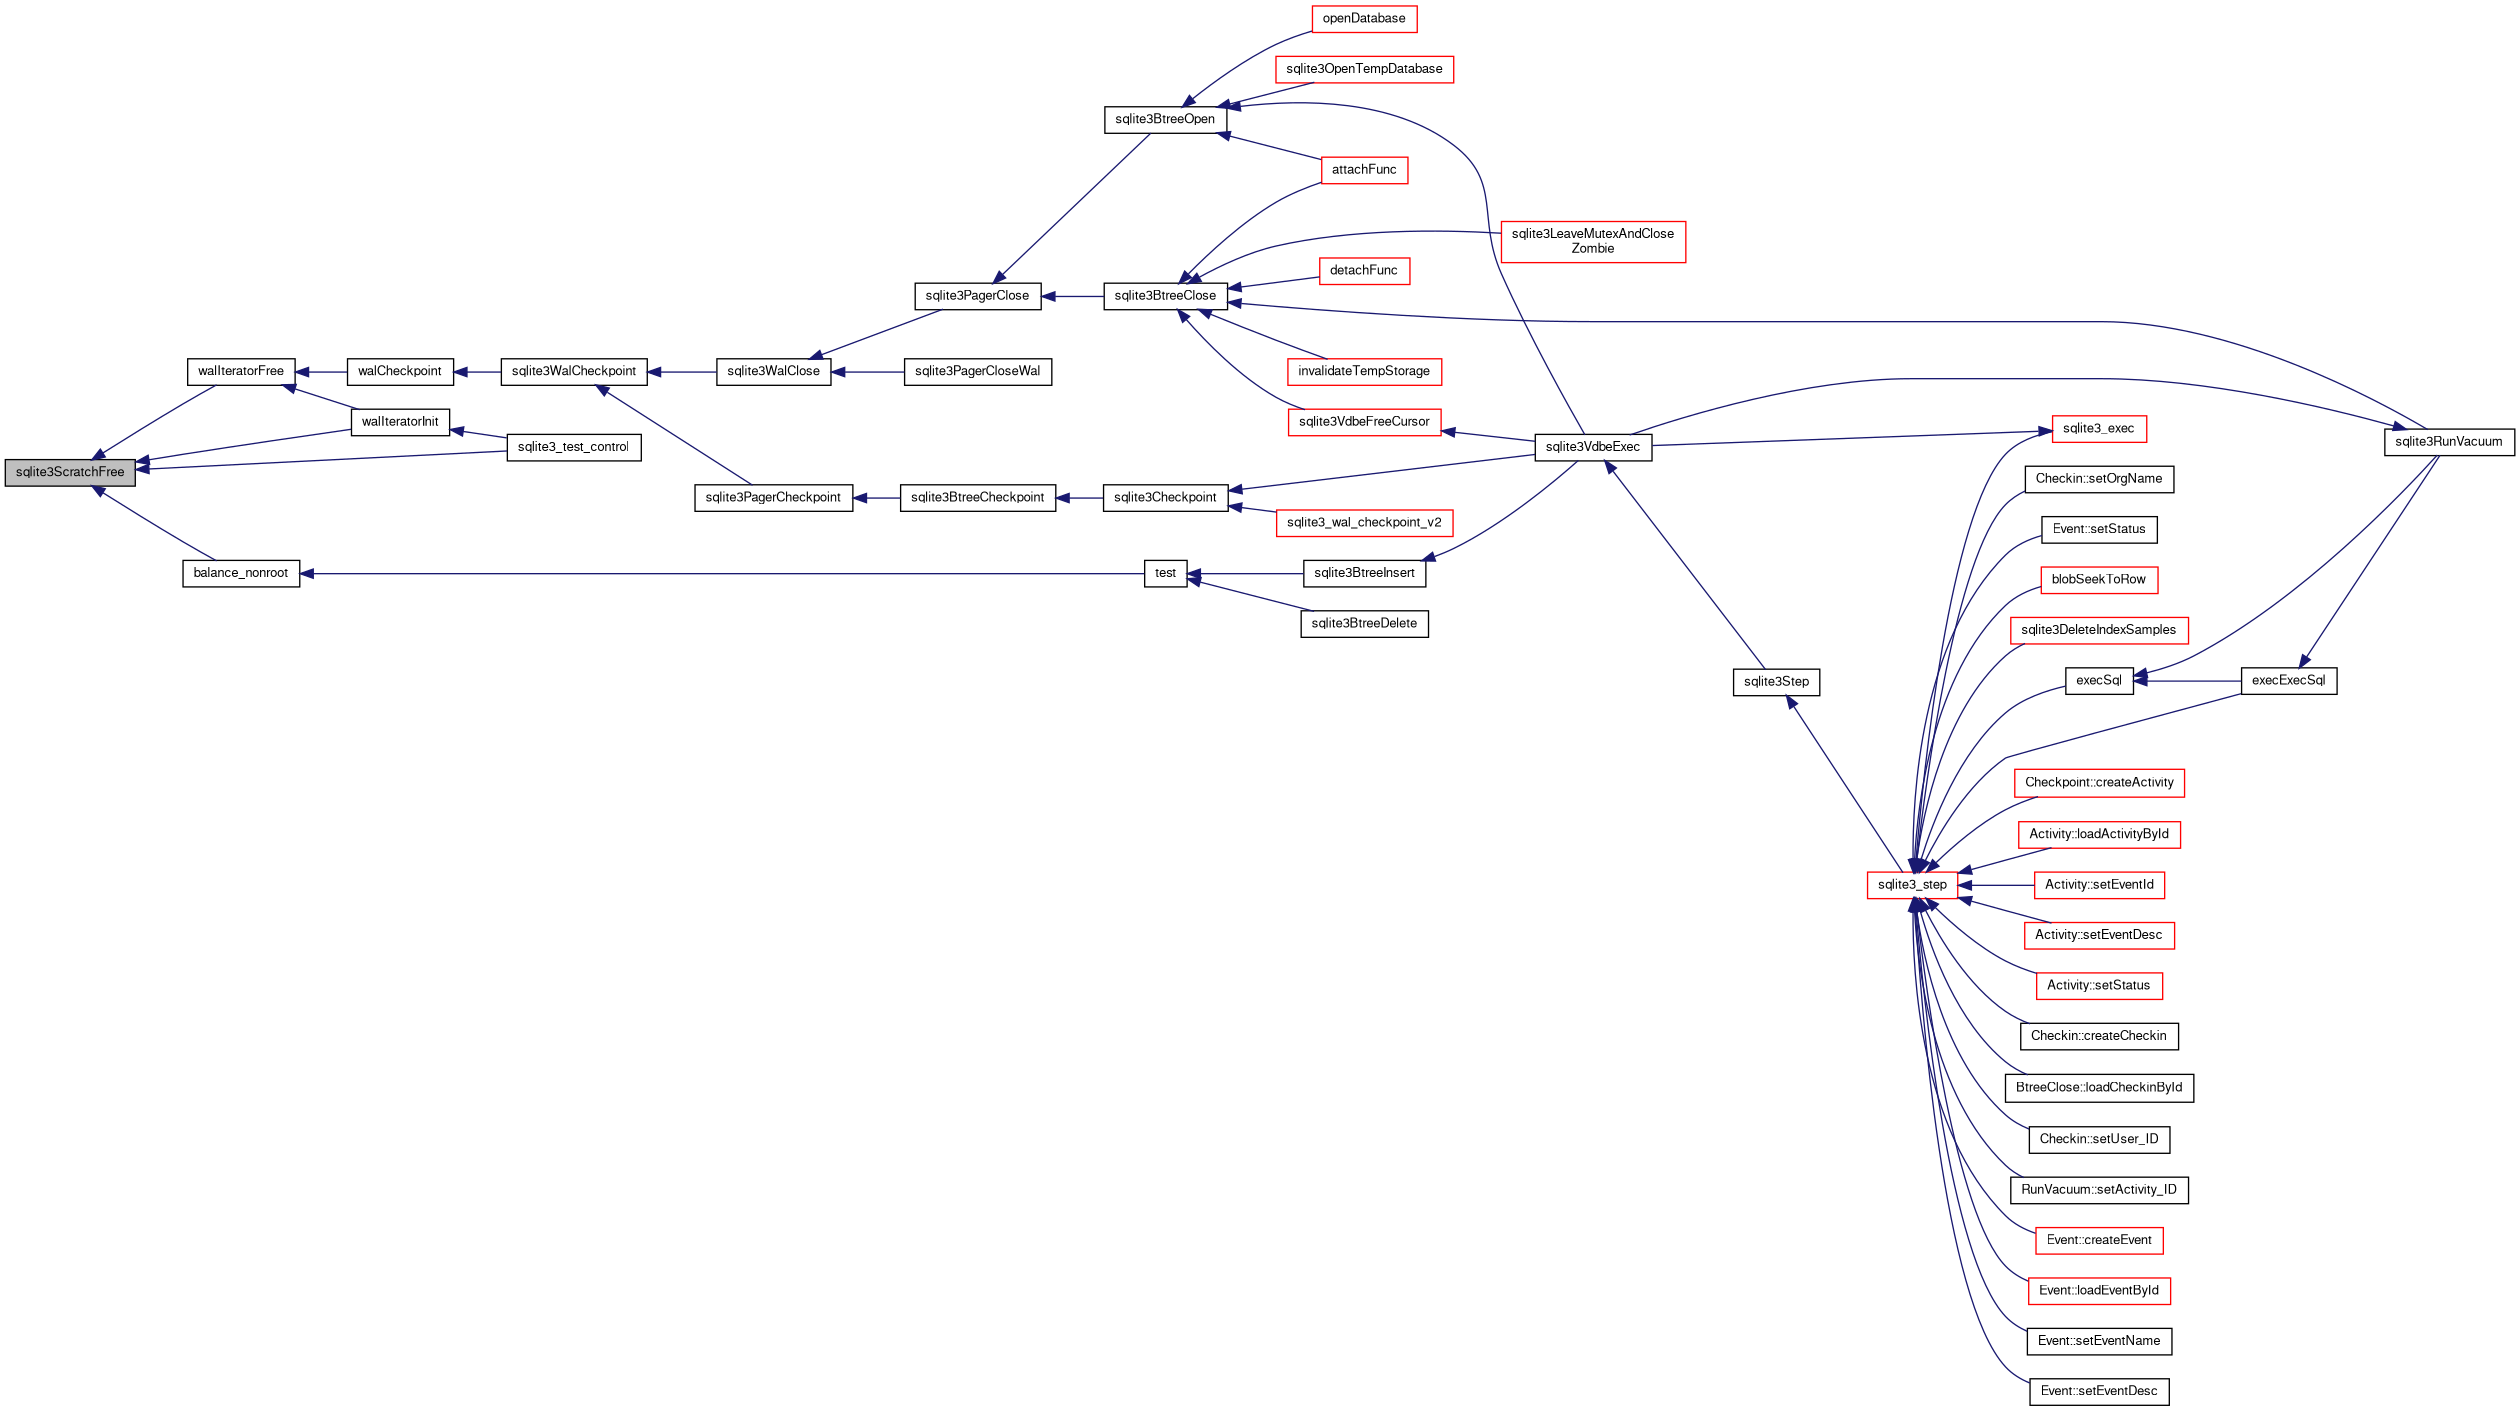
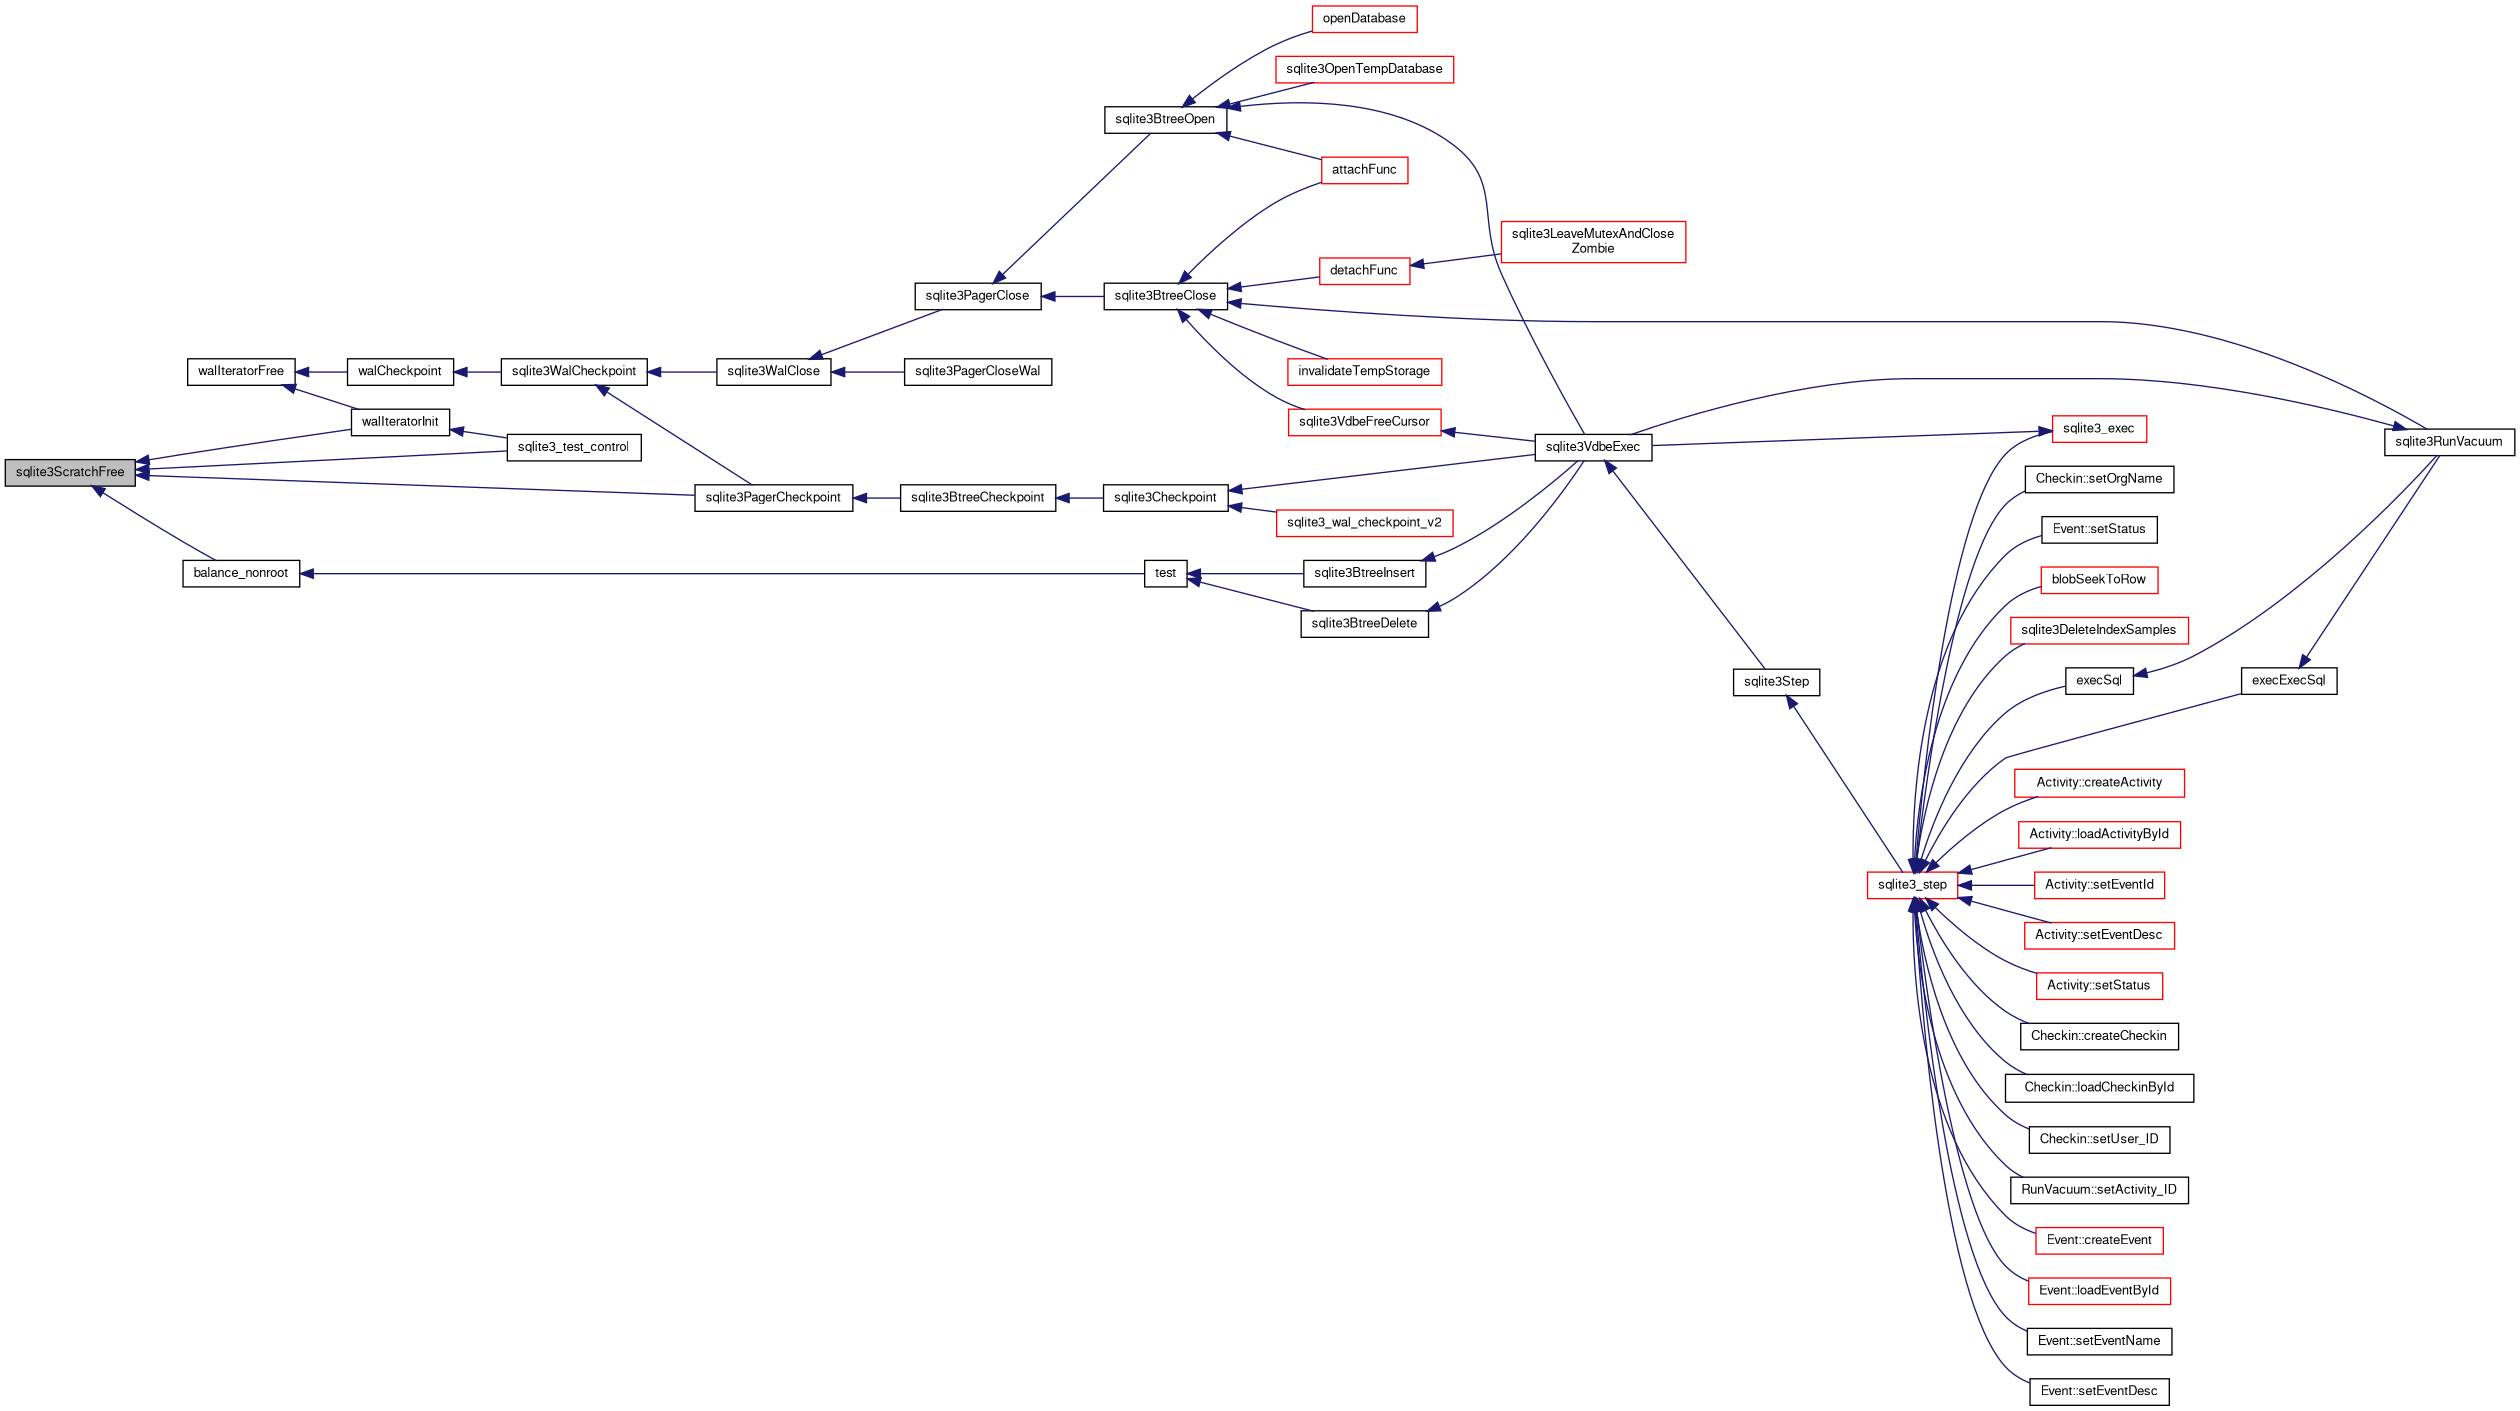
edge "sqlite3LeaveMutexAndClose Zombie" -> "sqlite3BtreeClose": now "sqlite3LeaveMutexAndClose Zombie" -> "detachFunc"
edge "walIteratorFree" -> "sqlite3ScratchFree": now "sqlite3PagerCheckpoint" -> "sqlite3ScratchFree"
edge "sqlite3VdbeExec" -> "sqlite3BtreeDelete": added
edge "execExecSql" -> "execSql": removed
node "Checkpoint::createActivity": label "Checkpoint::createActivity" -> "Activity::createActivity"
node "BtreeClose::loadCheckinById": label "BtreeClose::loadCheckinById" -> "Checkin::loadCheckinById"
